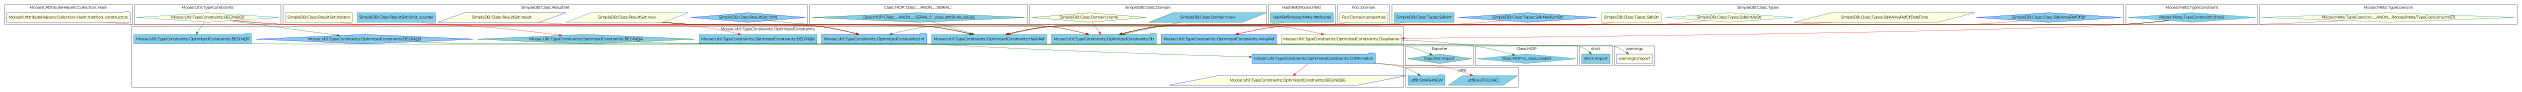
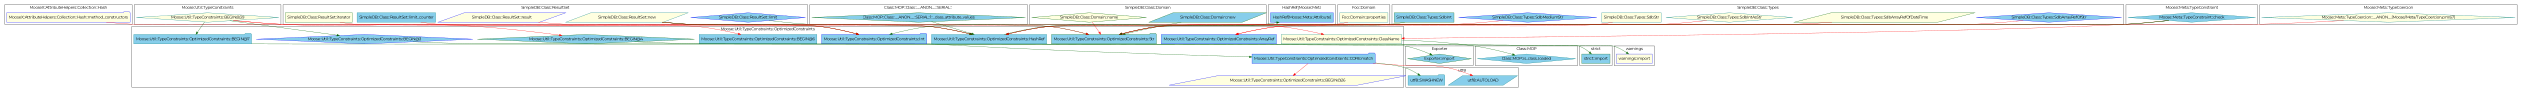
node "HashRef[Moose::Meta::Attribute]": color darkgreen -> blue
node "SimpleDB::Class::Class::SdbArrayRefOfStr": label "SimpleDB::Class::Class::SdbArrayRefOfStr" -> "SimpleDB::Class::Types::SdbArrayRefOfStr"
edge "HashRef[Moose::Meta::Attribute]" -> "Moose::Util::TypeConstraints::OptimizedConstraints::HashRef": reversed
